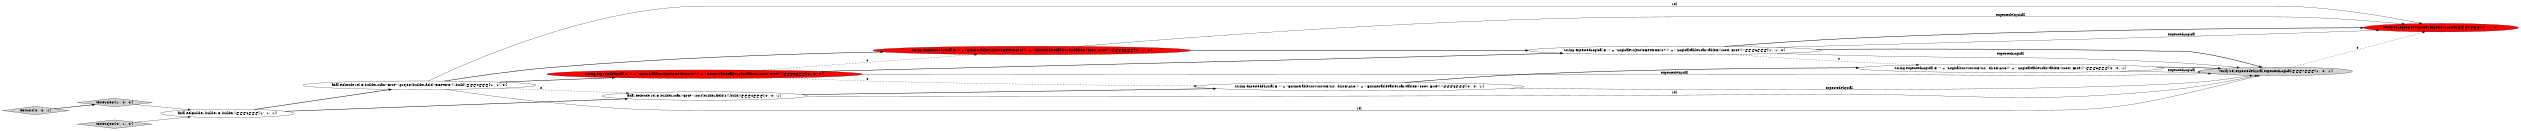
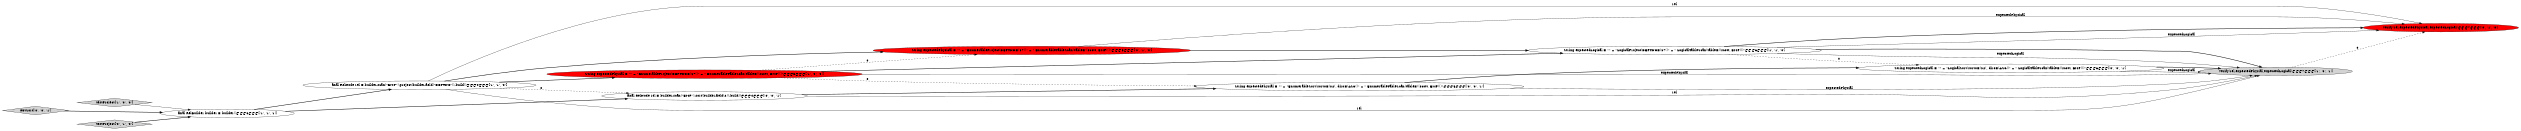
edge "testSort['0', '0', '1']" -> "testProject['1', '0', '0']": now "testSort['0', '0', '1']" -> "final RelBuilder builder = builder()@@@3@@@['1', '1', '1']"
edge "testProject['0', '1', '0']" -> "final RelBuilder builder = builder()@@@3@@@['1', '1', '1']": style solid -> bold
